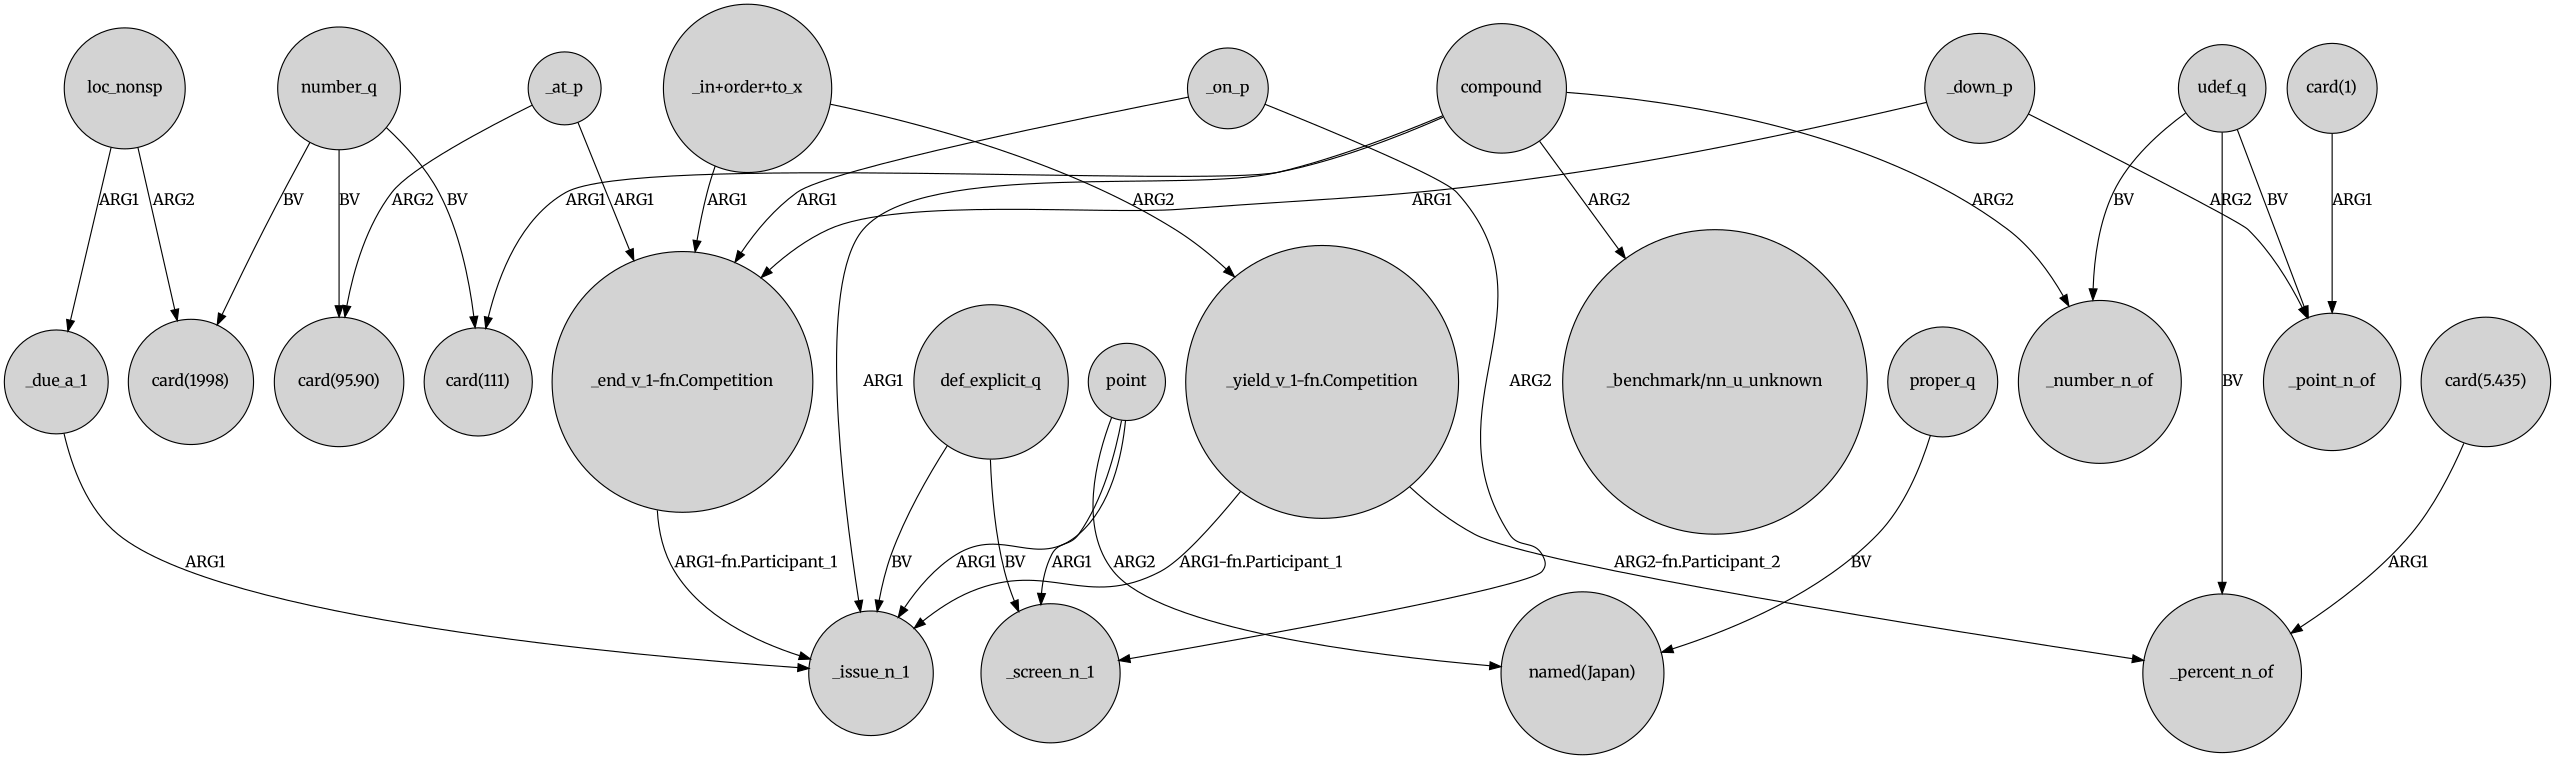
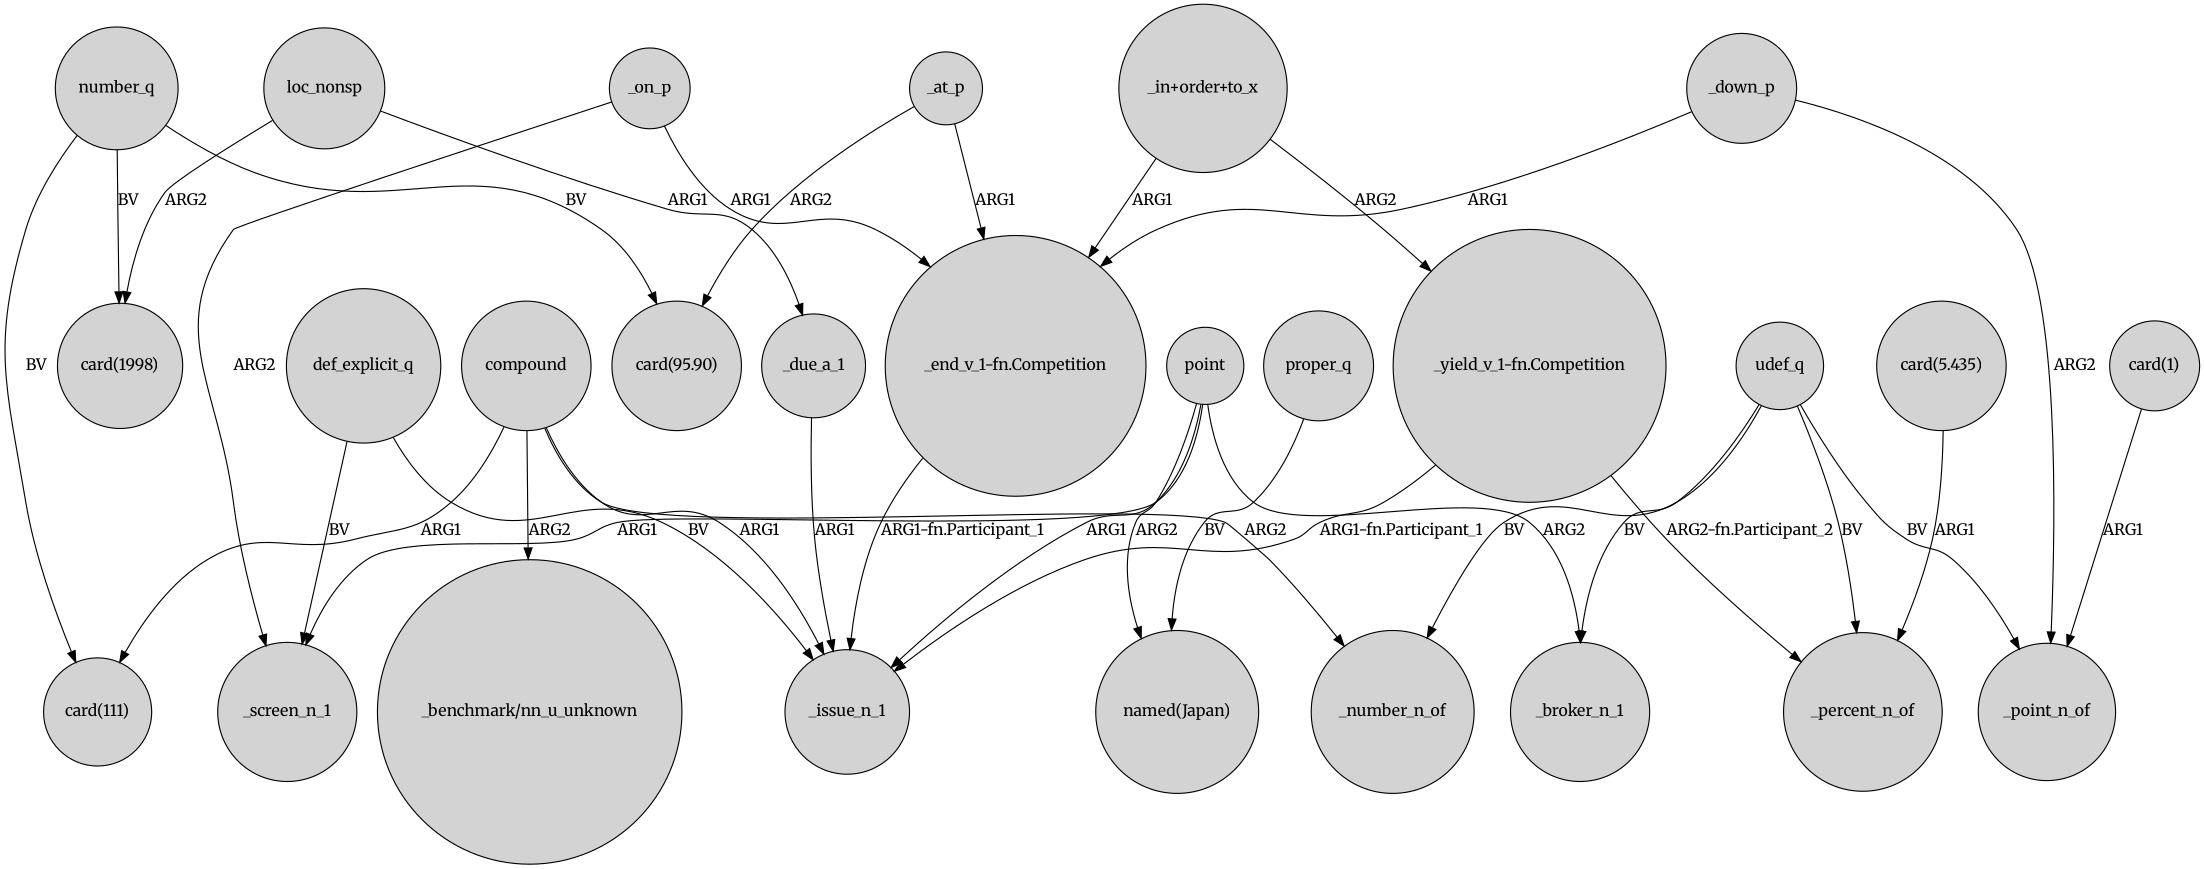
node "_broker_n_1": added
